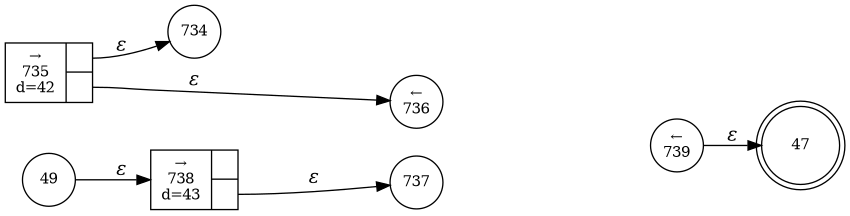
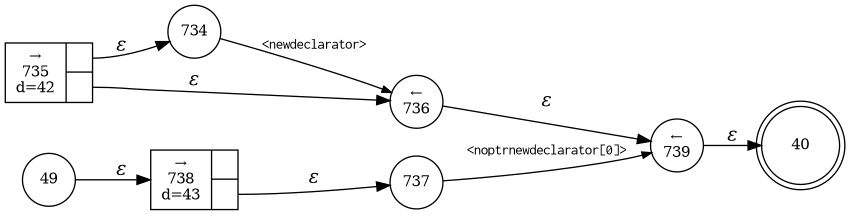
edge "734" -> "← 736": added, label "<newdeclarator>"
edge "← 736" -> "← 739": added, label "ε"
node "47": label "47" -> "40"
edge "737" -> "← 739": added, label "<noptrnewdeclarator[0]>"
